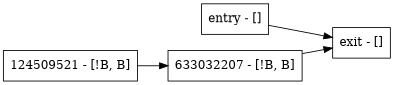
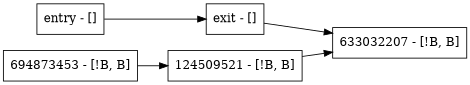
edge "633032207 - [!B, B]" -> "exit - []": reversed
node "694873453 - [!B, B]": added
